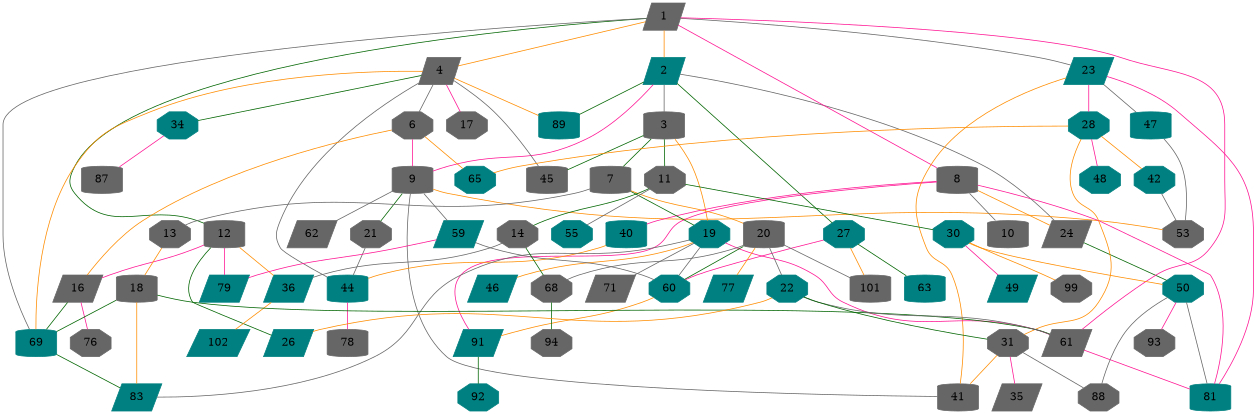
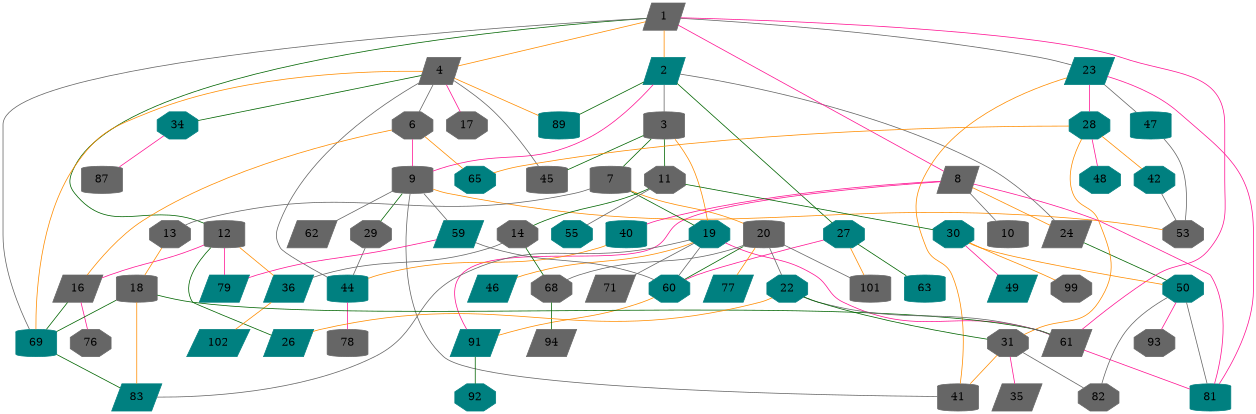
node "8": shape cylinder -> parallelogram
node "21": label "21" -> "29"
node "94": shape octagon -> parallelogram
node "88": label "88" -> "82"
